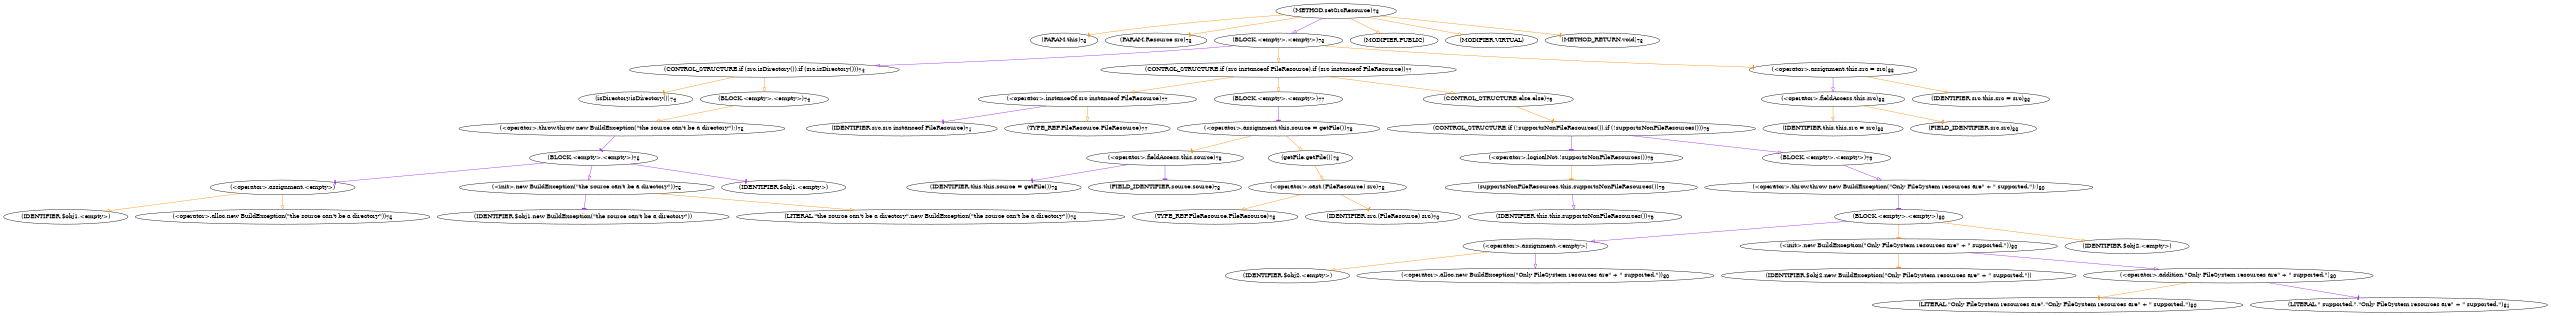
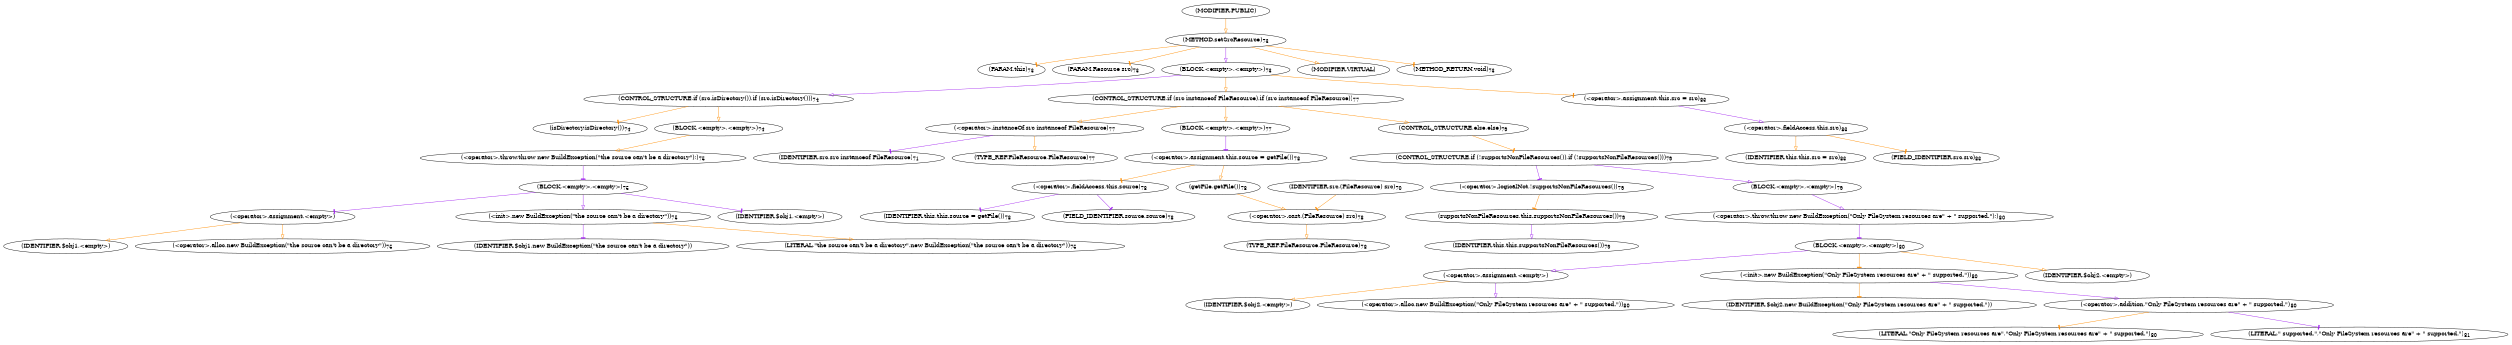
edge "(METHOD,setSrcResource)" -> "(MODIFIER,PUBLIC)": reversed
node "(IDENTIFIER,src,this.src = src)": removed
edge "(<operator>.cast,(FileResource) src)" -> "(IDENTIFIER,src,(FileResource) src)": reversed
